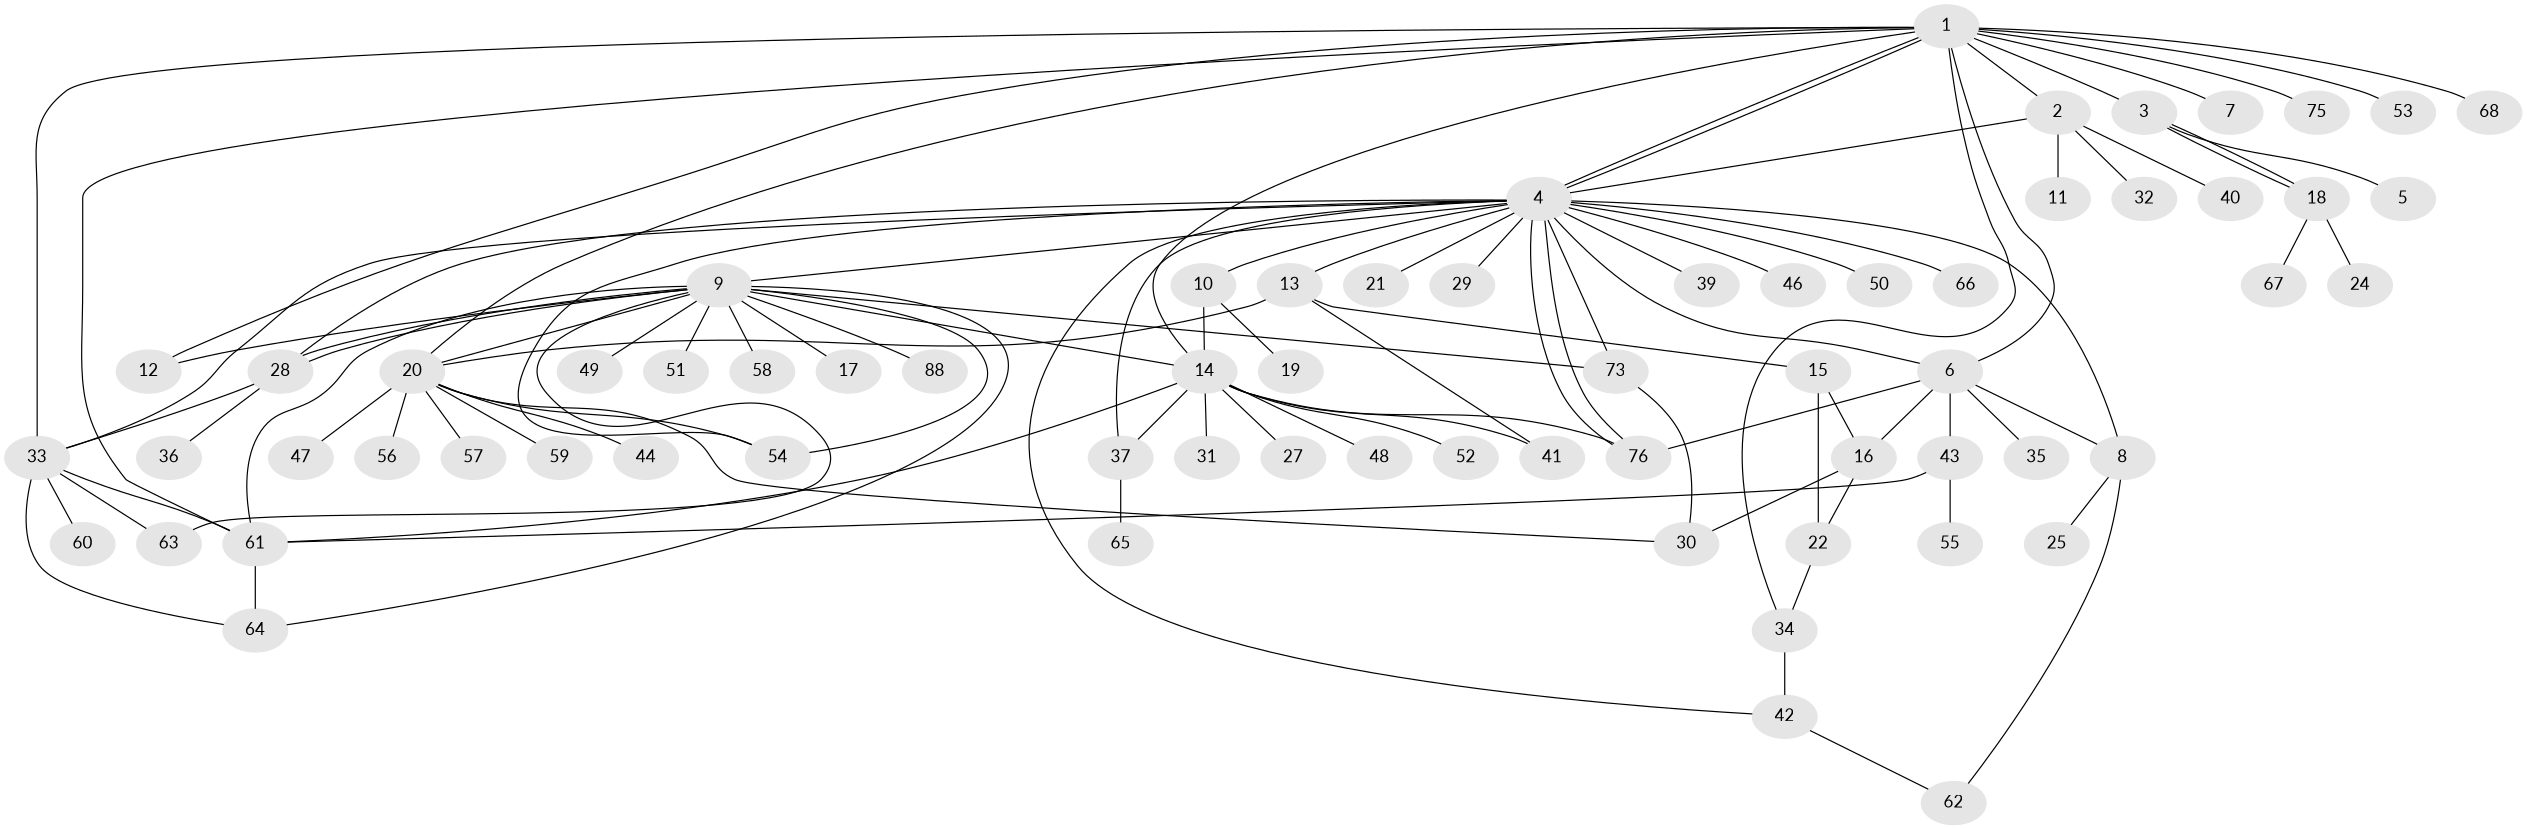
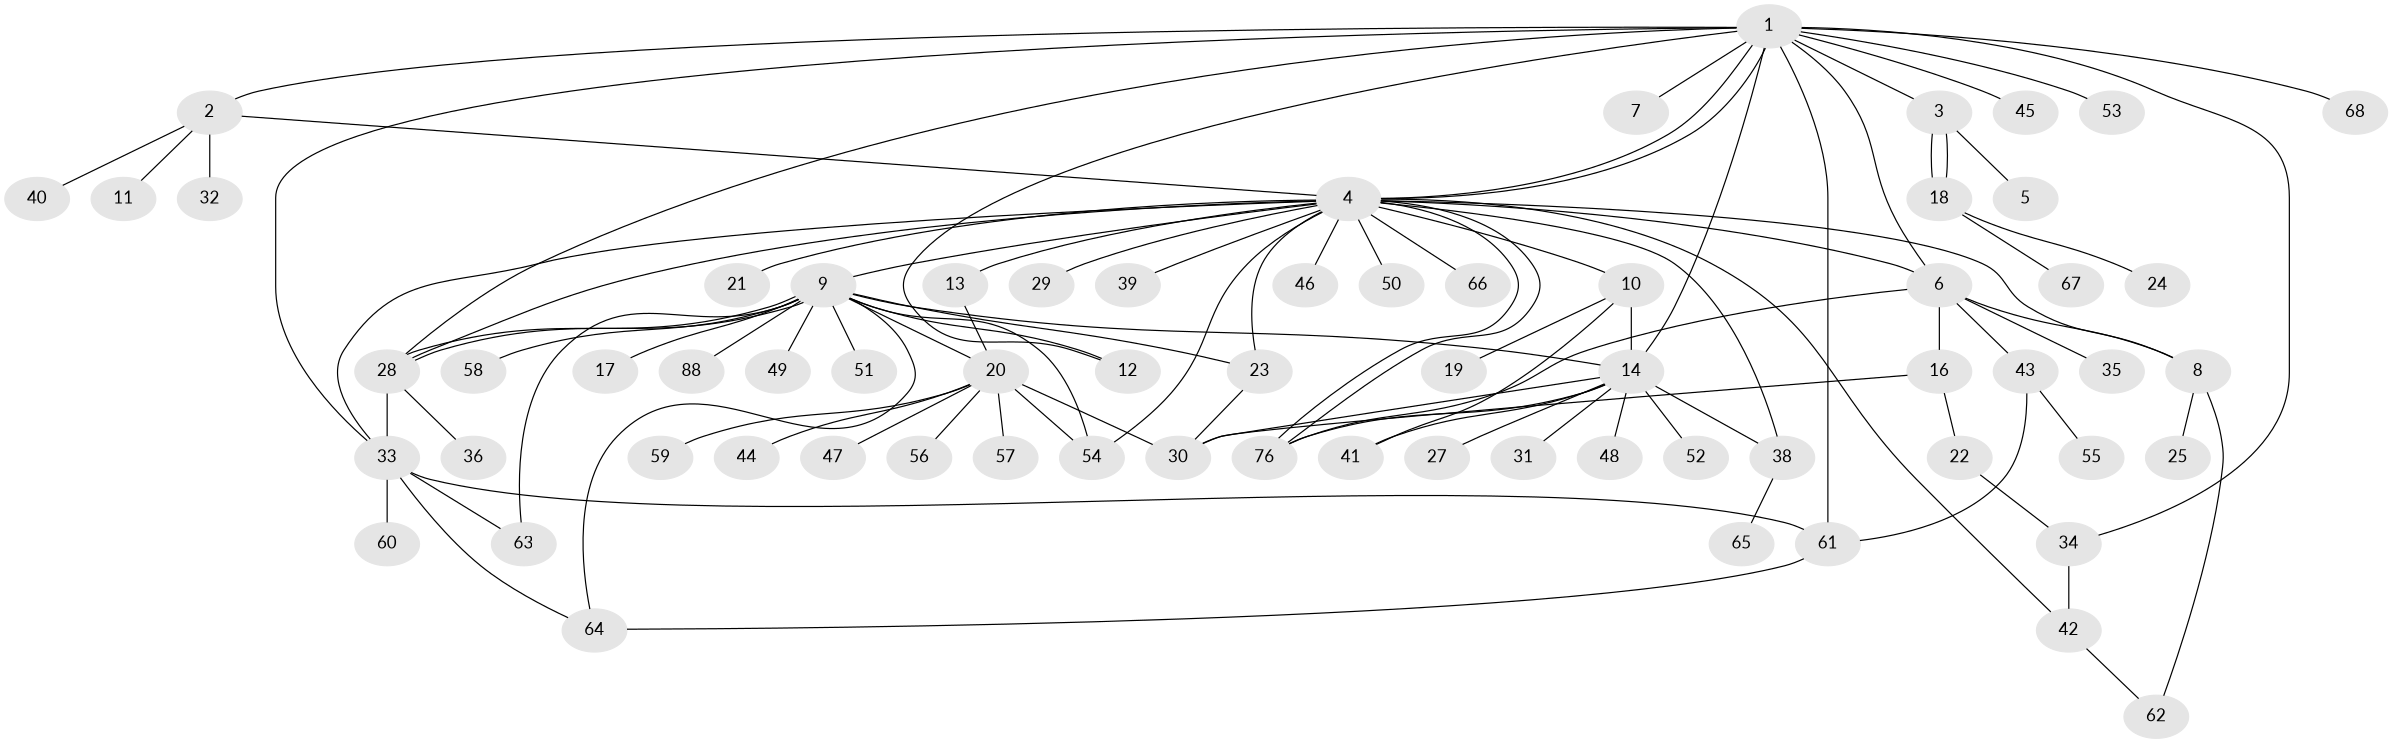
edge "1" -- "20": now "1" -- "28"
node "75": label "75" -> "45"
edge "9" -- "61": removed
edge "13" -- "41": now "10" -- "41"
node "73": label "73" -> "23"
node "15": removed
node "37": label "37" -> "38"
edge "14" -- "61": now "14" -- "30"
